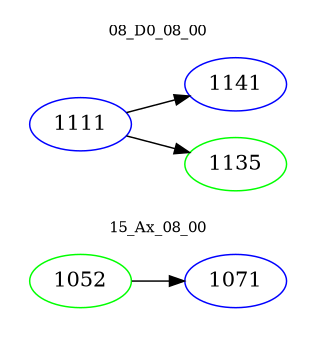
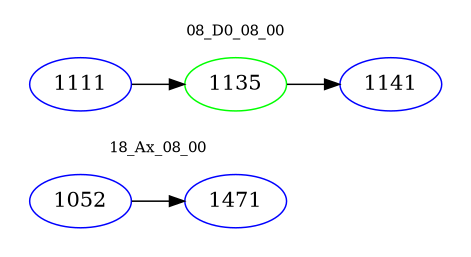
edge "1111" -> "1141": now "1135" -> "1141"
cluster "15_Ax_08_00": label "15_Ax_08_00" -> "18_Ax_08_00"
node "1052": color green -> blue
node "1071": label "1071" -> "1471"
